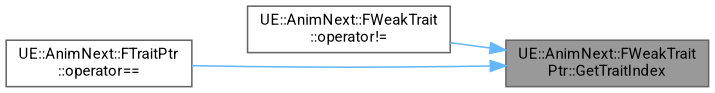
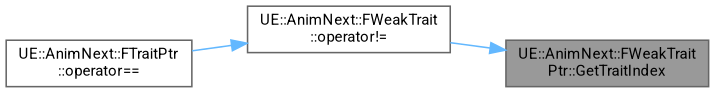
edge "UE::AnimNext::FTraitPtr ::operator==" -> "UE::AnimNext::FWeakTrait Ptr::GetTraitIndex": now "UE::AnimNext::FTraitPtr ::operator==" -> "UE::AnimNext::FWeakTrait ::operator!="
